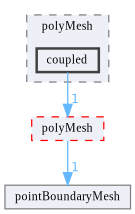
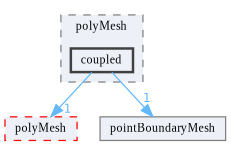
edge "polyMesh" -> "pointBoundaryMesh": now "coupled" -> "pointBoundaryMesh"
